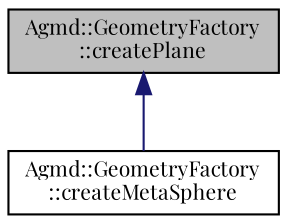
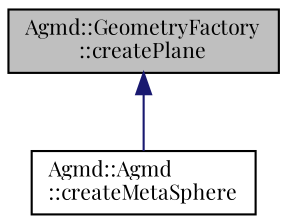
node "Agmd::GeometryFactory ::createMetaSphere": label "Agmd::GeometryFactory ::createMetaSphere" -> "Agmd::Agmd ::createMetaSphere"
